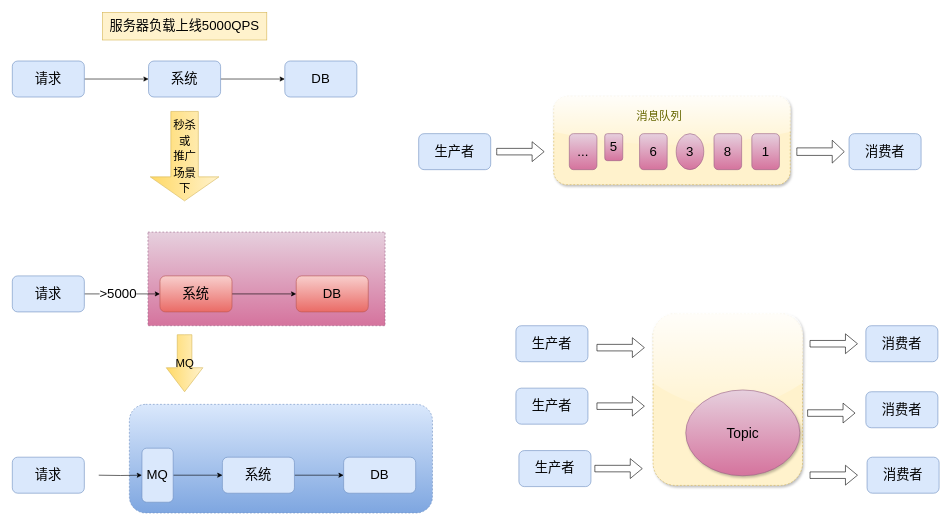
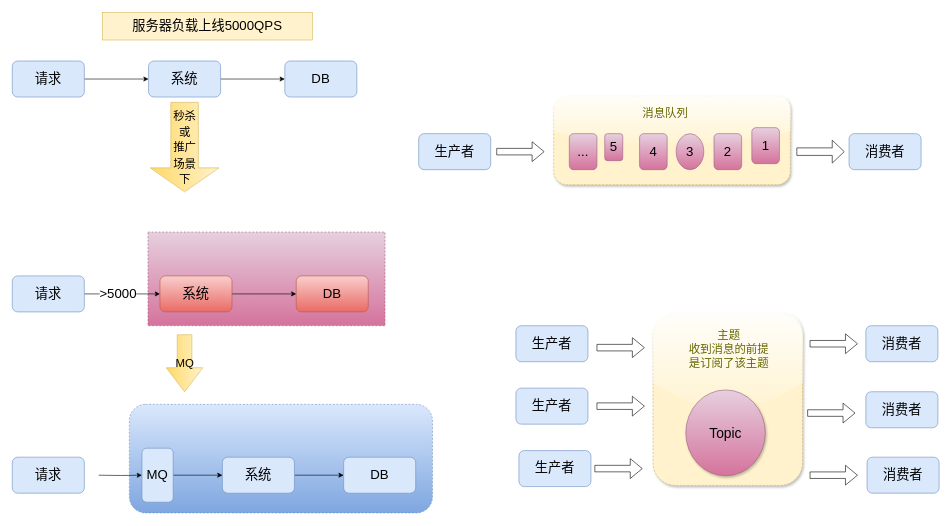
node "服务器负载上线5000QPS": size 164x28 -> 210x28
node "消息队列": moved (659, 116) -> (665, 113)
node "6": label "6" -> "4"
node "8": label "8" -> "2"
node "1": moved (765, 152) -> (765, 146)
node "秒杀 或 推广 场景 下": moved (185, 156) -> (185, 147)
node "主题 收到消息的前提 是订阅了该主题": added
node "Topic": size 114x86 -> 80x86
